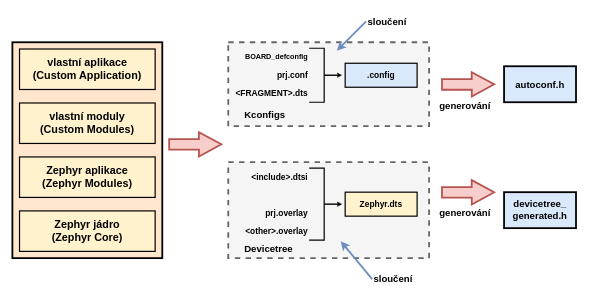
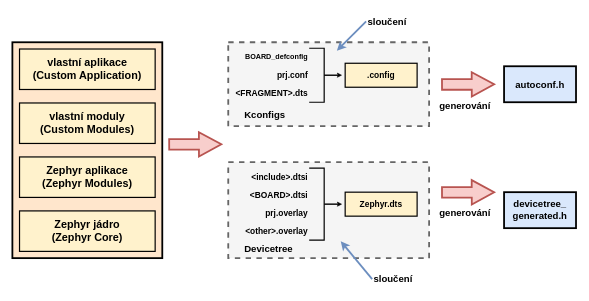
node ".config": fillcolor #dae8fc -> #fff2cc
node "<BOARD>.dtsi": added
